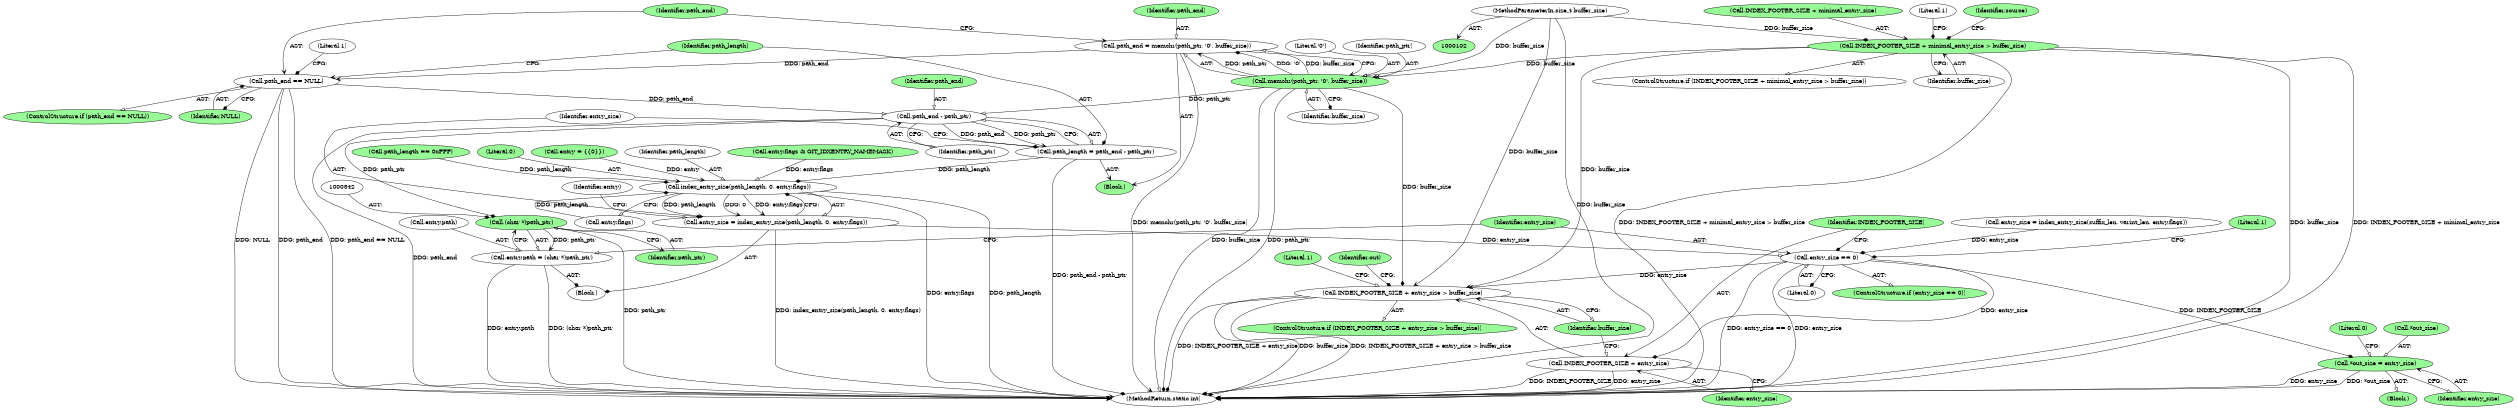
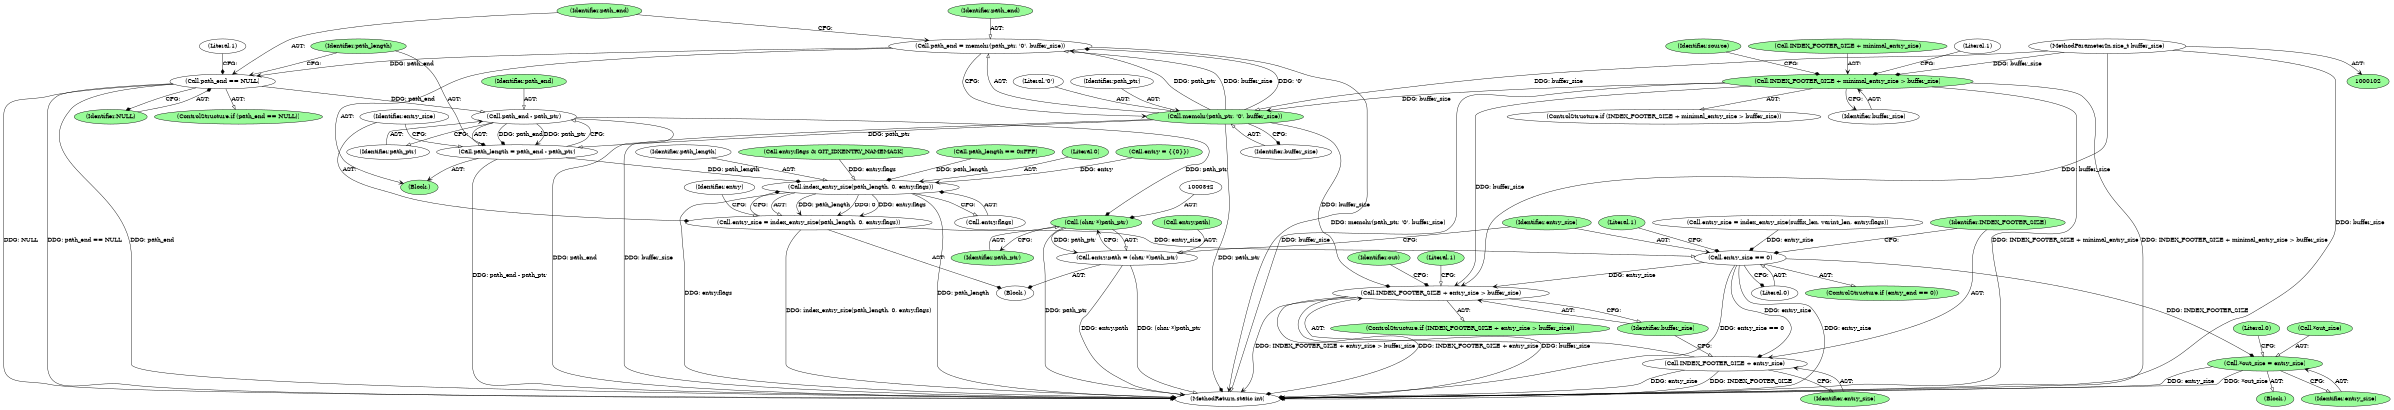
edge "(Call,memchr(path_ptr, '0', buffer_size))" -> "(Call,path_end - path_ptr)": now "(Call,memchr(path_ptr, '0', buffer_size))" -> "(Call,path_length = path_end - path_ptr)"
edge "(Call,entry.flags)" -> "(Call,index_entry_size(path_length, 0, entry.flags))": label "DDG: path_length" -> "AST: "
node "(Call,entry.path)": fillcolor white -> palegreen
node "(ControlStructure,if (entry_size == 0))": label "(ControlStructure,if (entry_size == 0))" -> "(ControlStructure,if (entry_end == 0))"
